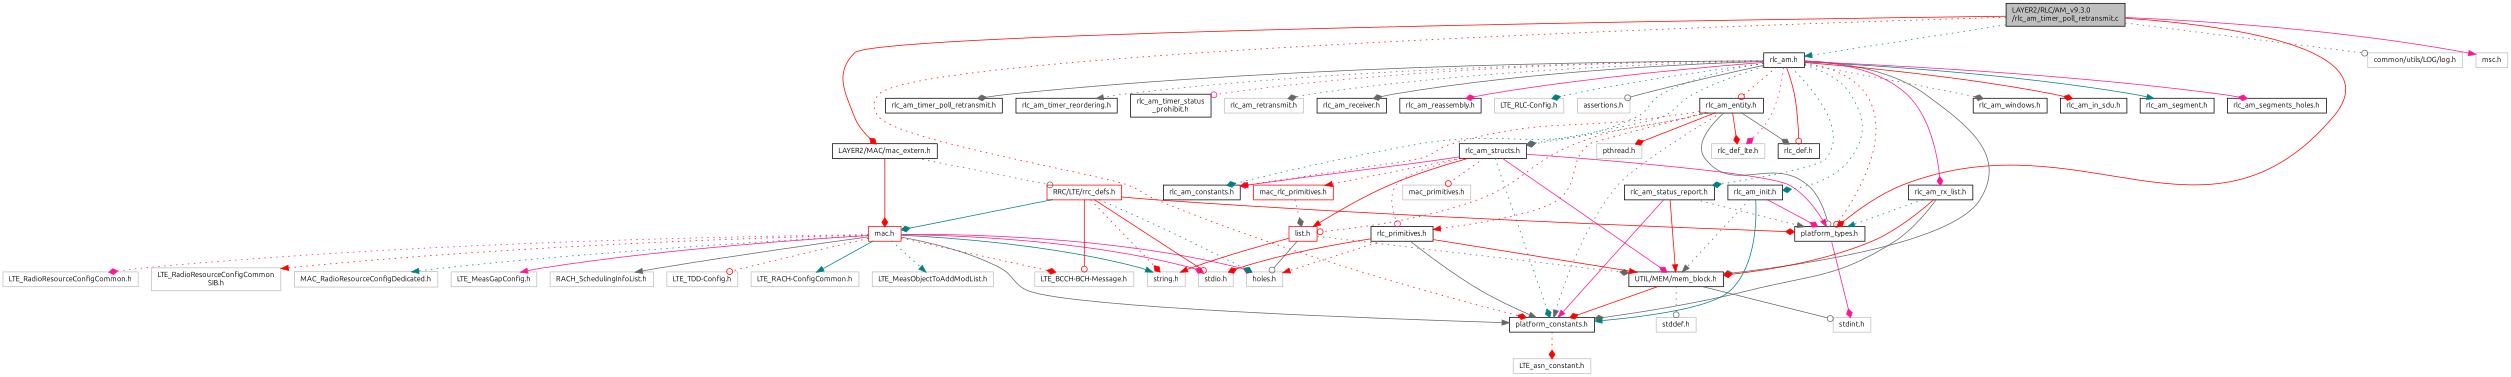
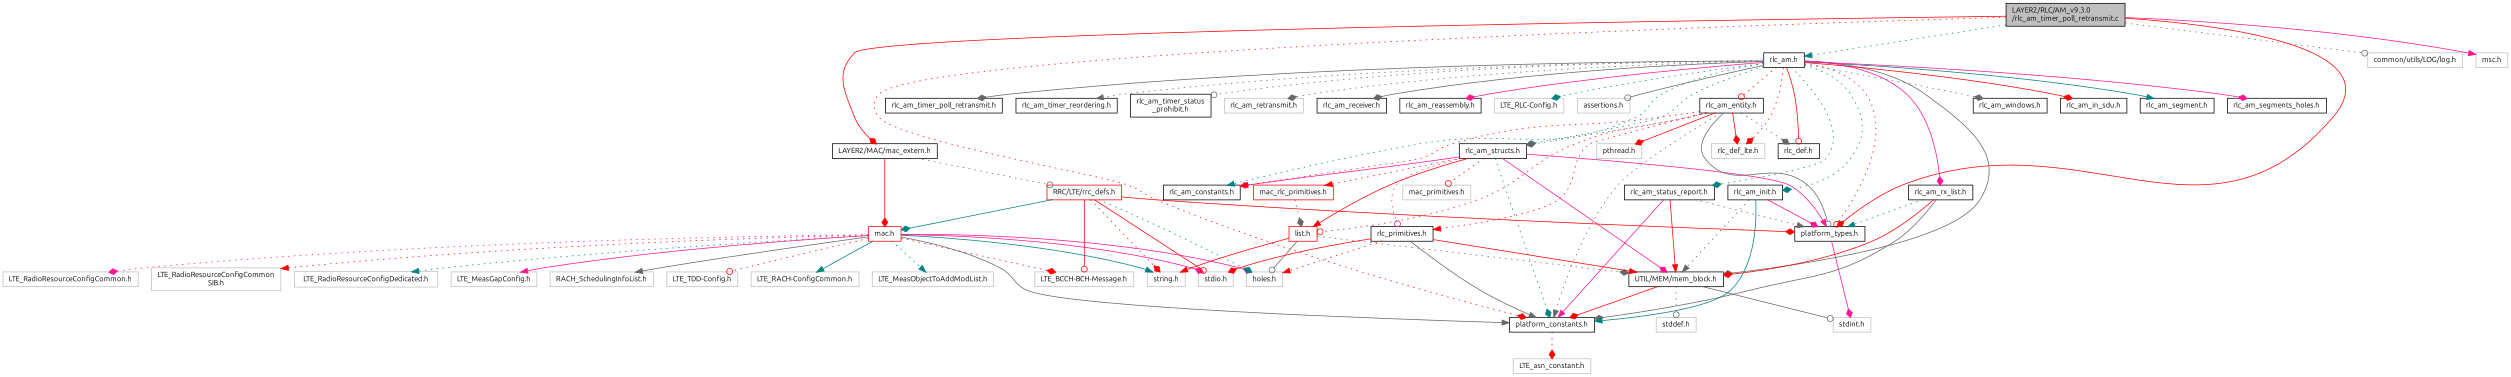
edge "rlc_am.h" -> "rlc_am_timer_status _prohibit.h": color deeppink -> gray40
edge "rlc_am.h" -> "rlc_def_lte.h": color deeppink -> red
edge "rlc_am_entity.h" -> "rlc_def.h": style solid -> dotted
edge "rlc_am.h" -> "rlc_am_constants.h": arrowhead diamond -> normal
node "MAC_RadioResourceConfigDedicated.h": label "MAC_RadioResourceConfigDedicated.h" -> "LTE_RadioResourceConfigDedicated.h"
